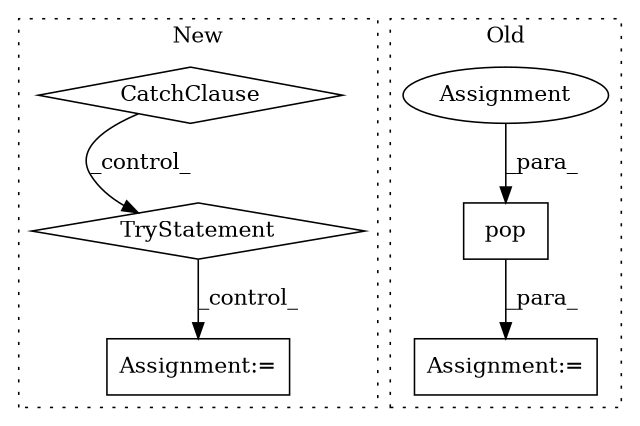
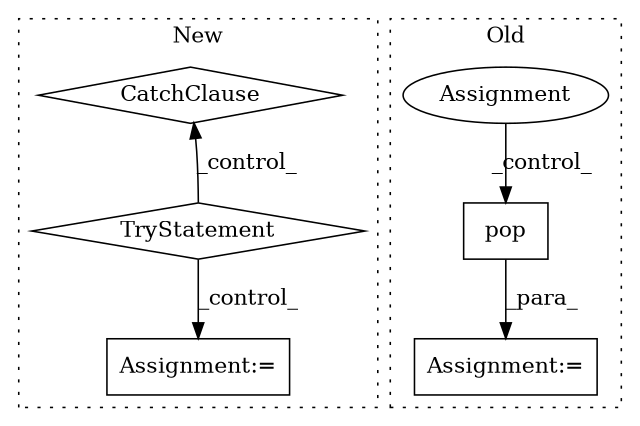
edge "CatchClause" -> "TryStatement": reversed
edge "Assignment" -> "pop": label "_para_" -> "_control_"
